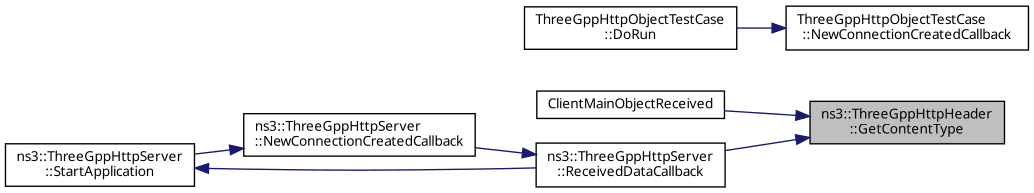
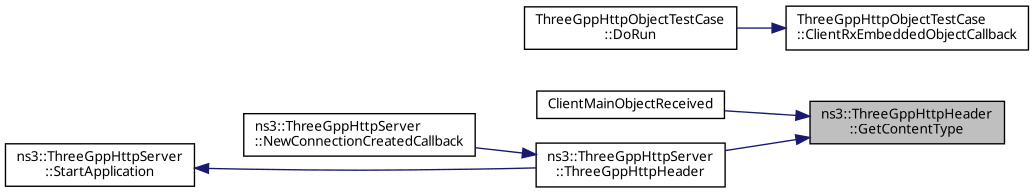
node "ThreeGppHttpObjectTestCase ::NewConnectionCreatedCallback": label "ThreeGppHttpObjectTestCase ::NewConnectionCreatedCallback" -> "ThreeGppHttpObjectTestCase ::ClientRxEmbeddedObjectCallback"
edge "ns3::ThreeGppHttpServer ::StartApplication" -> "ns3::ThreeGppHttpServer ::NewConnectionCreatedCallback": removed
node "ns3::ThreeGppHttpServer ::ReceivedDataCallback": label "ns3::ThreeGppHttpServer ::ReceivedDataCallback" -> "ns3::ThreeGppHttpServer ::ThreeGppHttpHeader"
